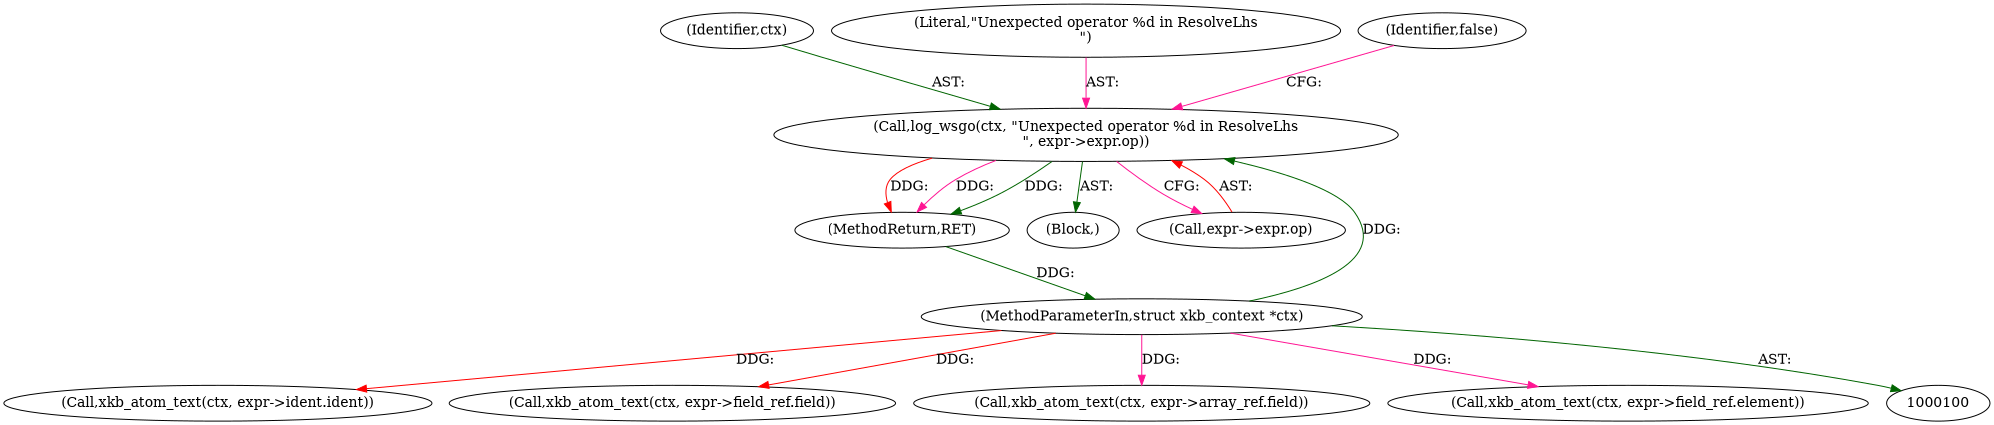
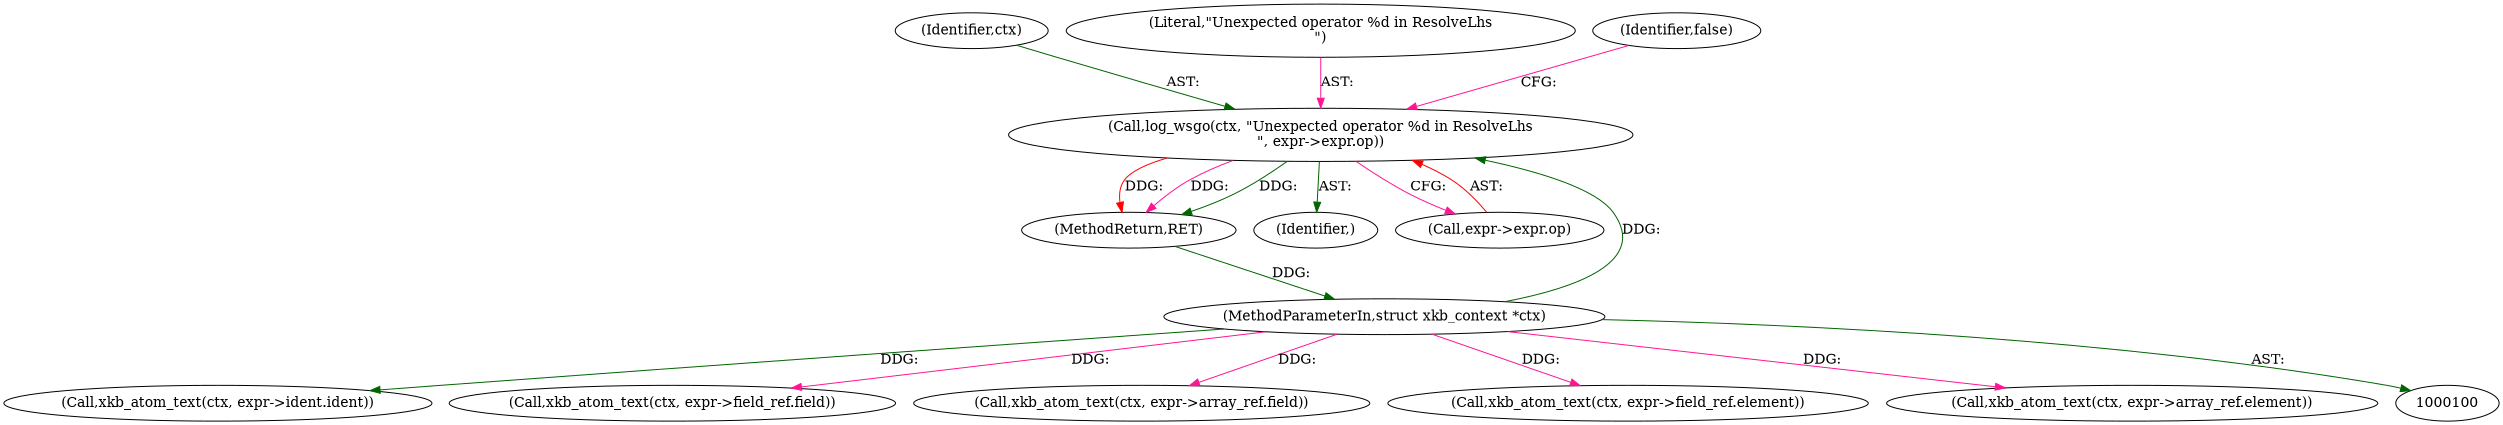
node "(Block,)": label "(Block,)" -> "(Identifier,)"
edge "(MethodParameterIn,struct xkb_context *ctx)" -> "(Call,xkb_atom_text(ctx, expr->field_ref.field))": color red -> deeppink
edge "(MethodParameterIn,struct xkb_context *ctx)" -> "(Call,xkb_atom_text(ctx, expr->ident.ident))": color red -> darkgreen
node "(Call,xkb_atom_text(ctx, expr->array_ref.element))": added
